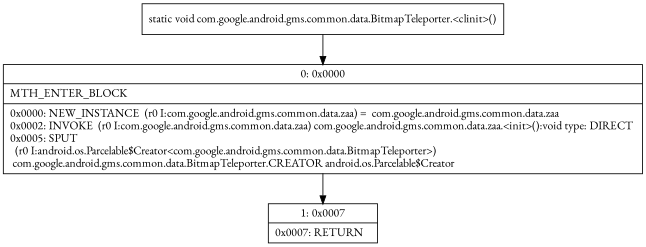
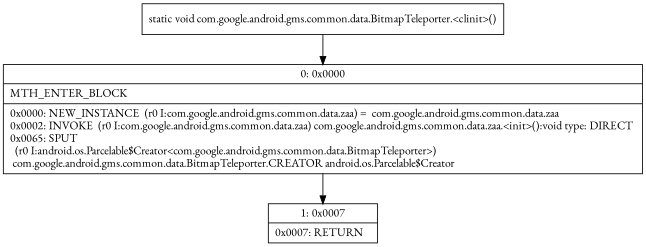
node "0: 0x0000": text "0x0005: SPUT" -> "0x0065: SPUT"
